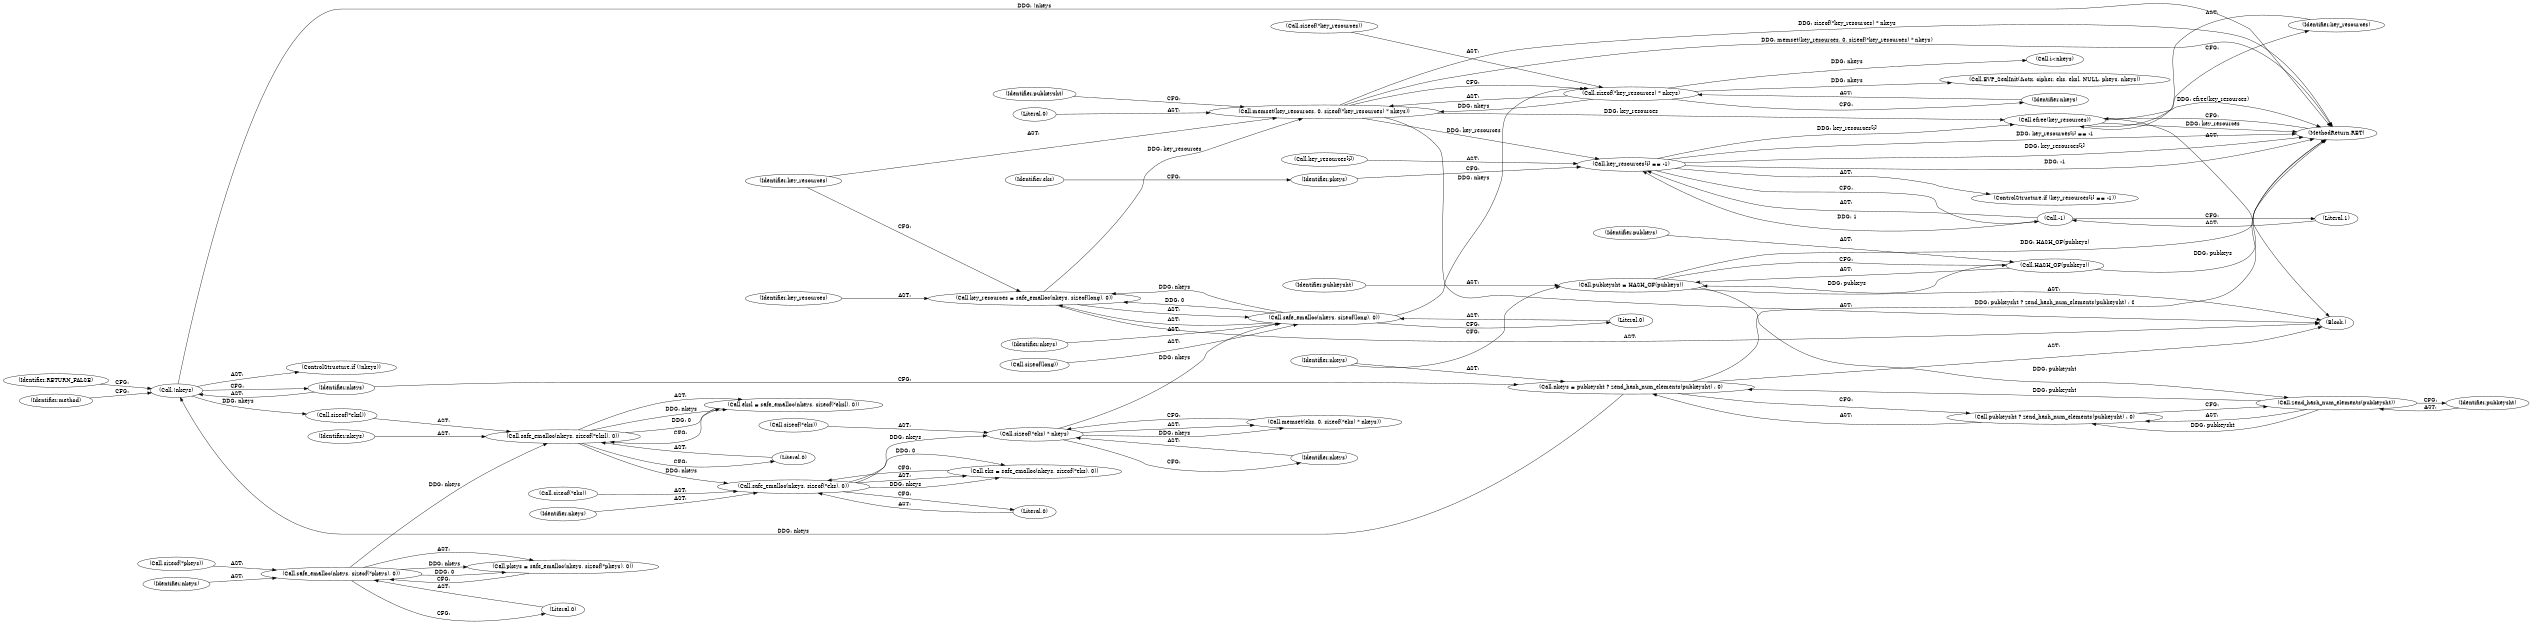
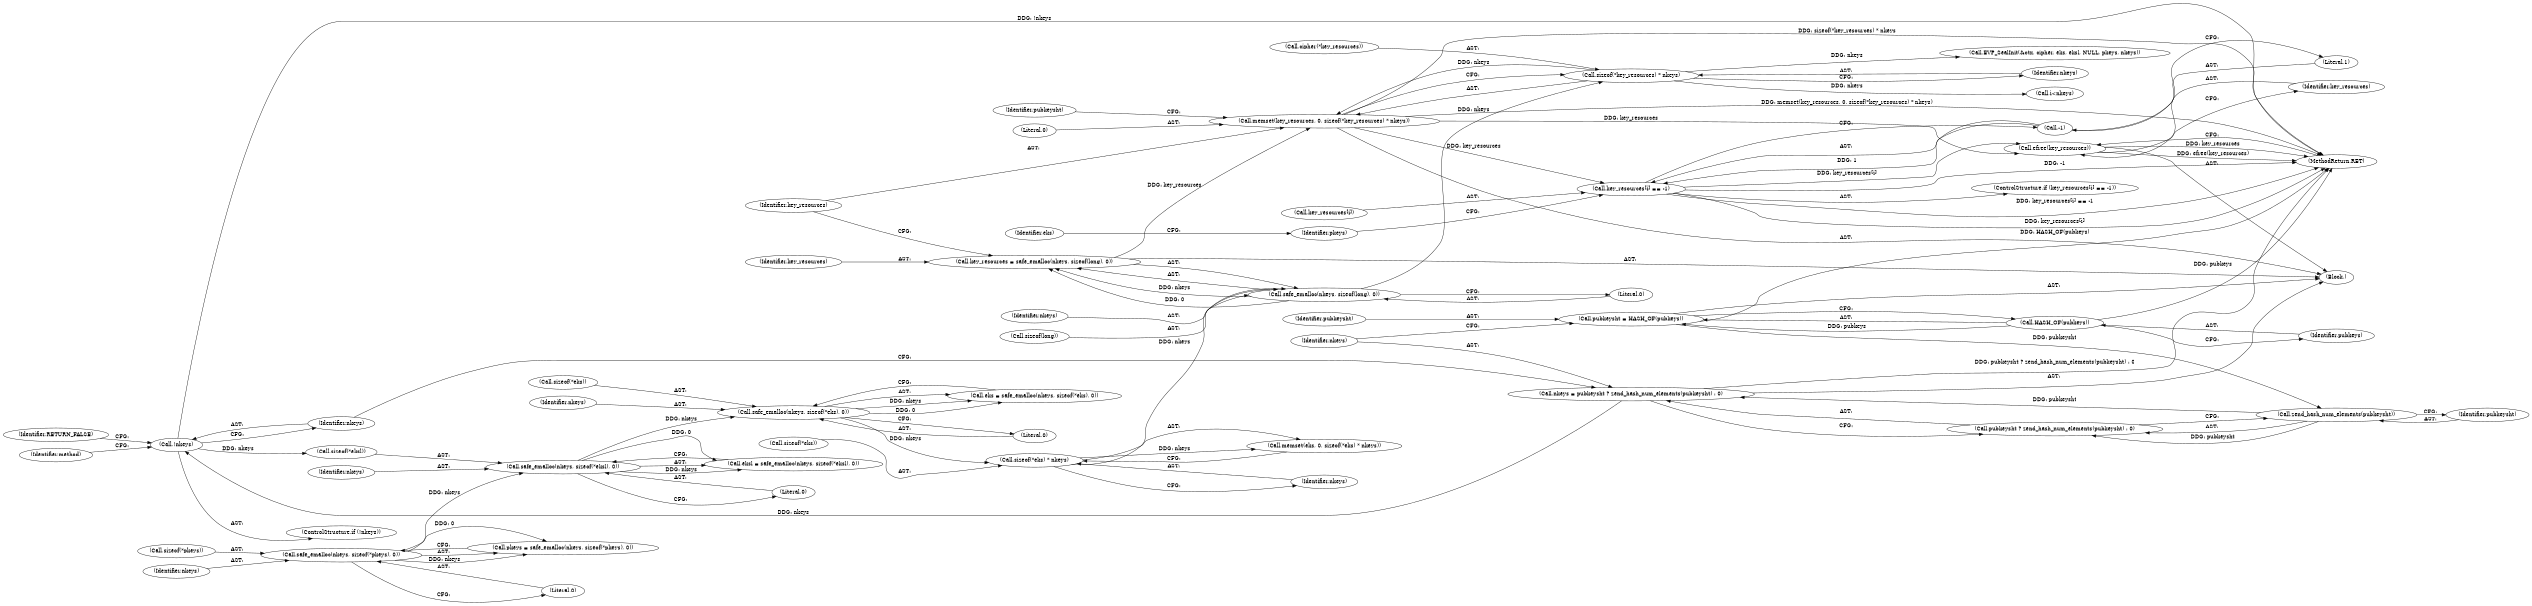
node "(Call,sizeof(*key_resources))": label "(Call,sizeof(*key_resources))" -> "(Call,cipher(*key_resources))"
edge "(Call,HASH_OF(pubkeys))" -> "(Identifier,pubkeys)": added, label "CFG:"
